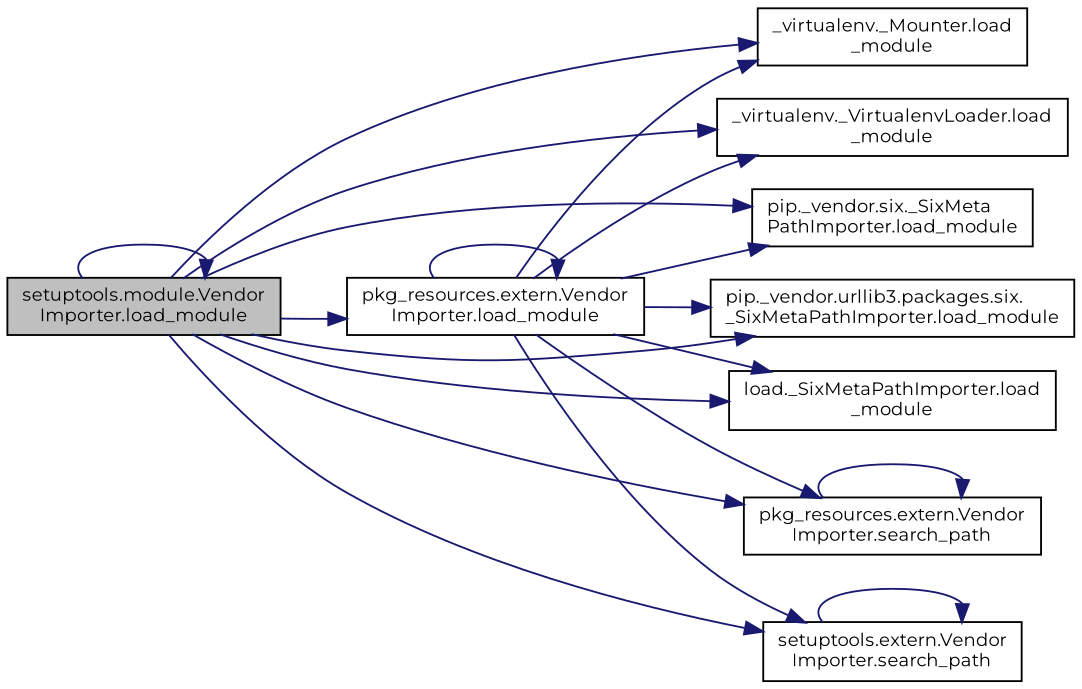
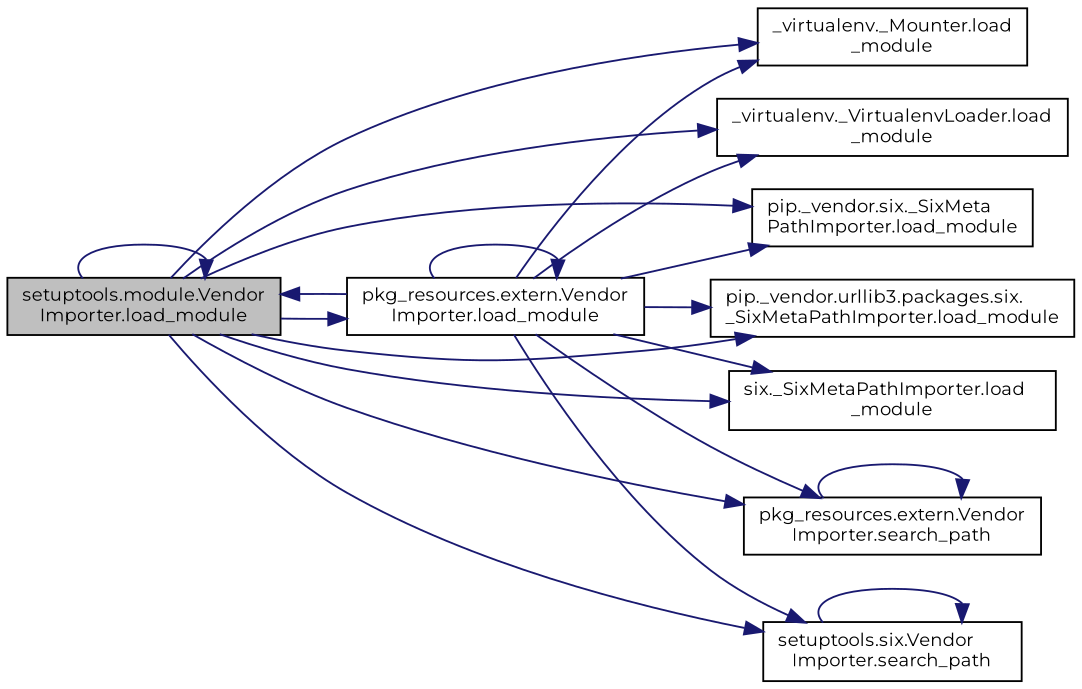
edge "pkg_resources.extern.Vendor Importer.load_module" -> "setuptools.module.Vendor Importer.load_module": added
node "load._SixMetaPathImporter.load _module": label "load._SixMetaPathImporter.load _module" -> "six._SixMetaPathImporter.load _module"
node "setuptools.extern.Vendor Importer.search_path": label "setuptools.extern.Vendor Importer.search_path" -> "setuptools.six.Vendor Importer.search_path"
